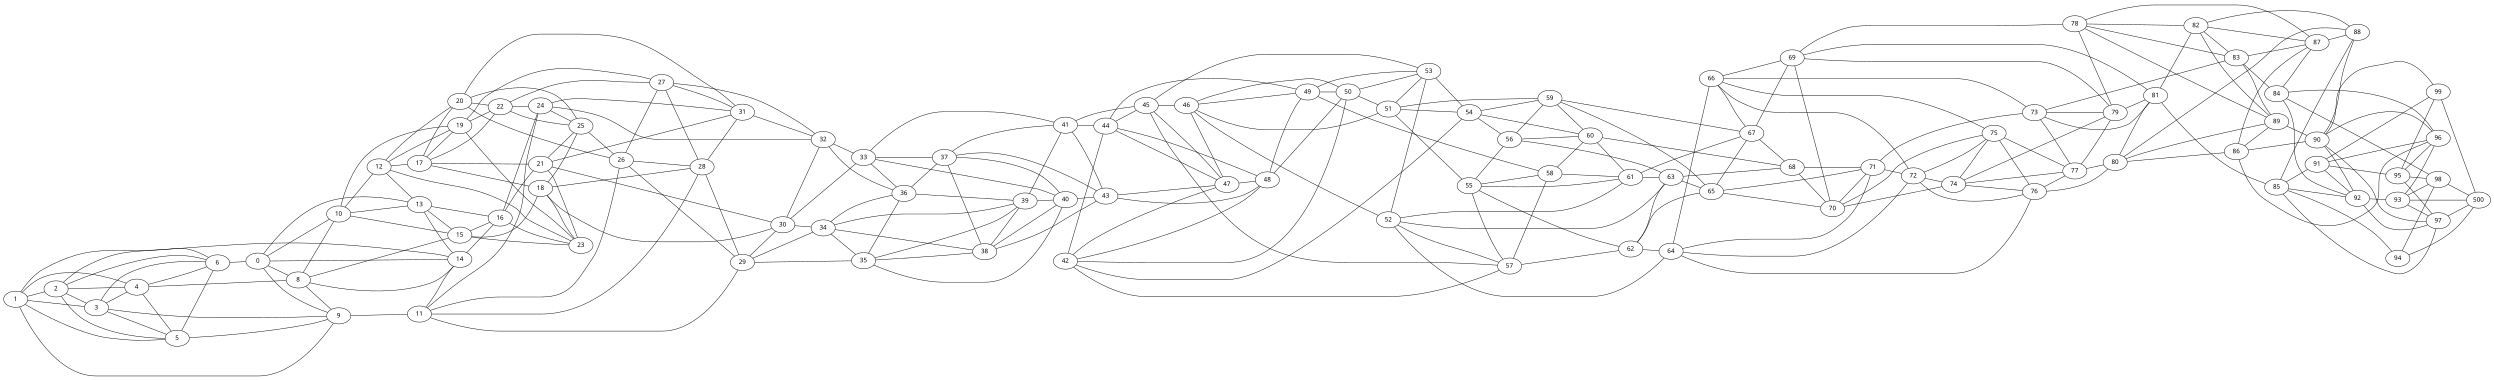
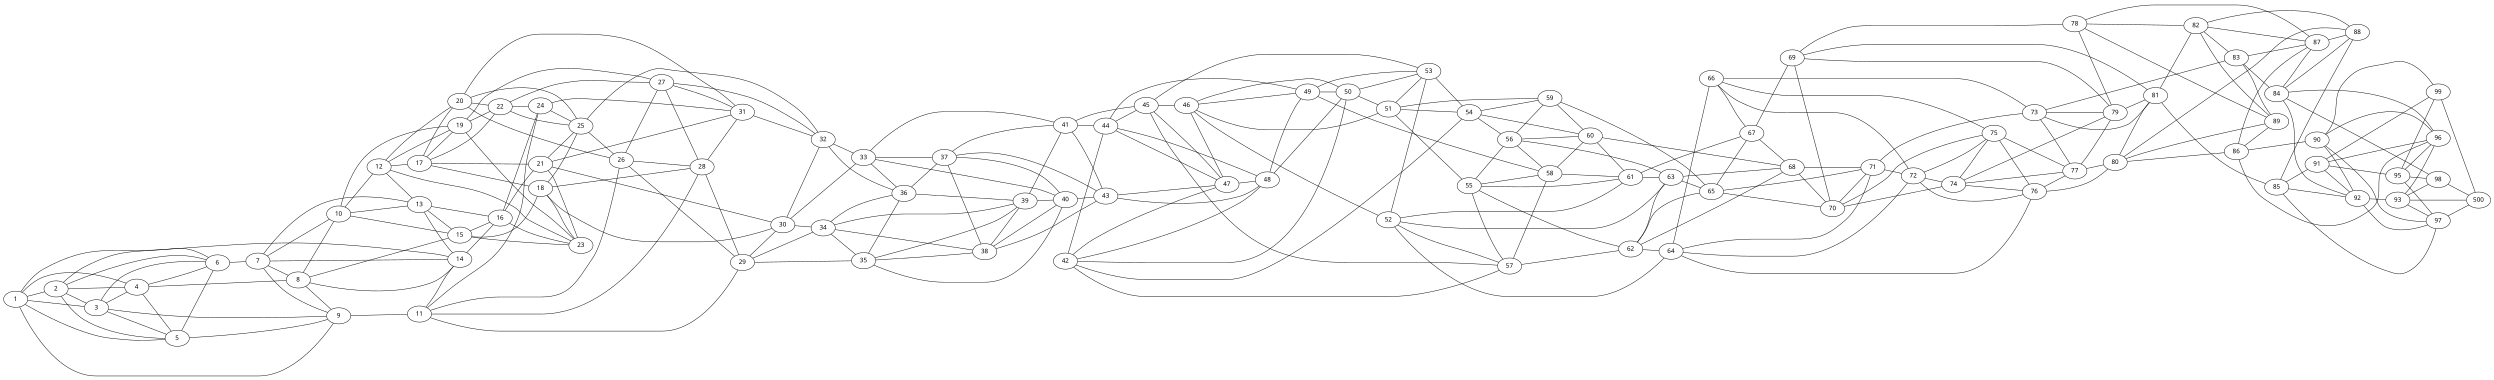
edge "78" -- "83": removed
edge "69" -- "66": removed
edge "88" -- "90": now "88" -- "84"
edge "59" -- "67": removed
edge "89" -- "90": removed
edge "24" -- "32": now "25" -- "32"
edge "56" -- "58": added
edge "68" -- "62": added
node "94": removed
node "0": label "0" -> "7"
